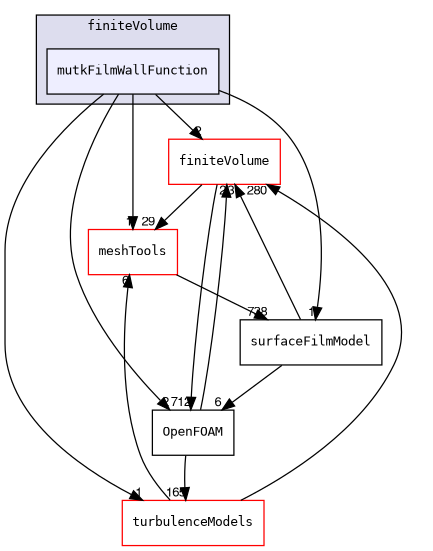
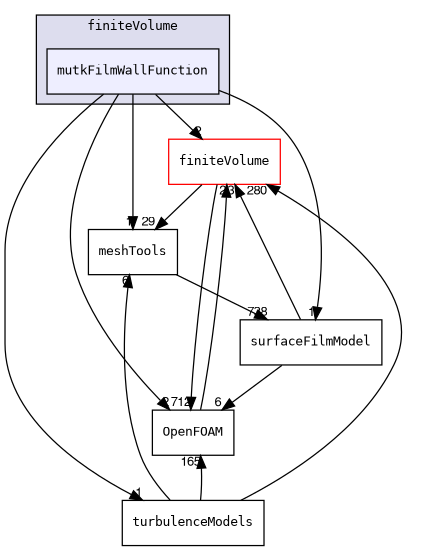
node "meshTools": color red -> black
edge "OpenFOAM" -> "turbulenceModels": reversed
node "turbulenceModels": color red -> black
